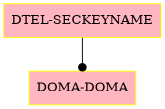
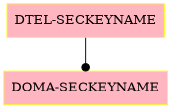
node "DOMA-DOMA": label "DOMA-DOMA" -> "DOMA-SECKEYNAME"
